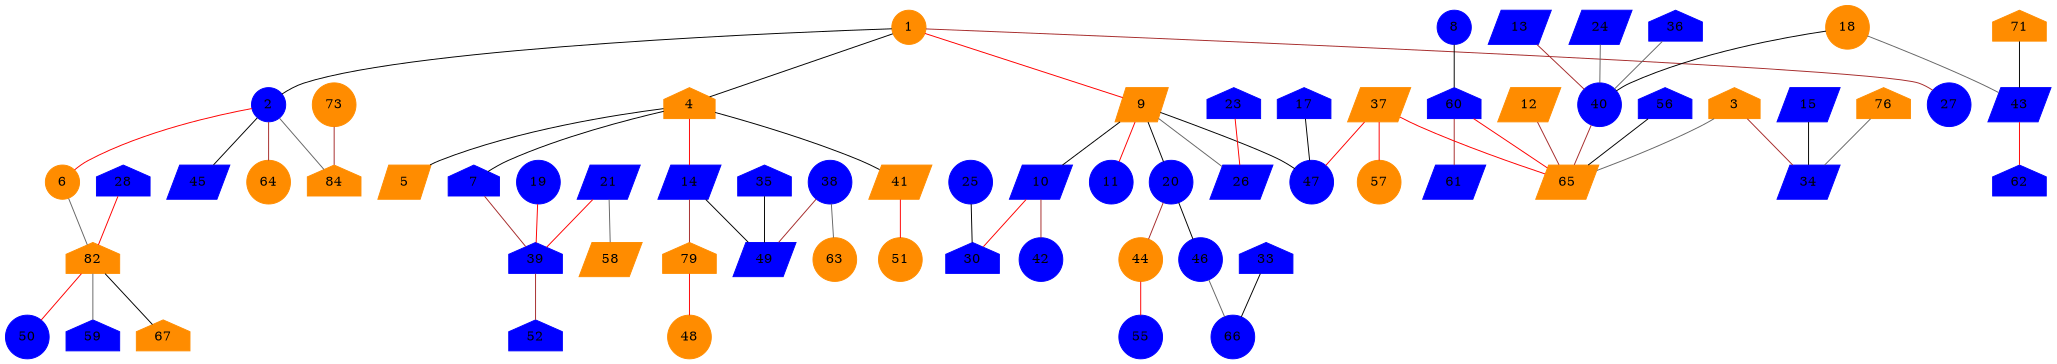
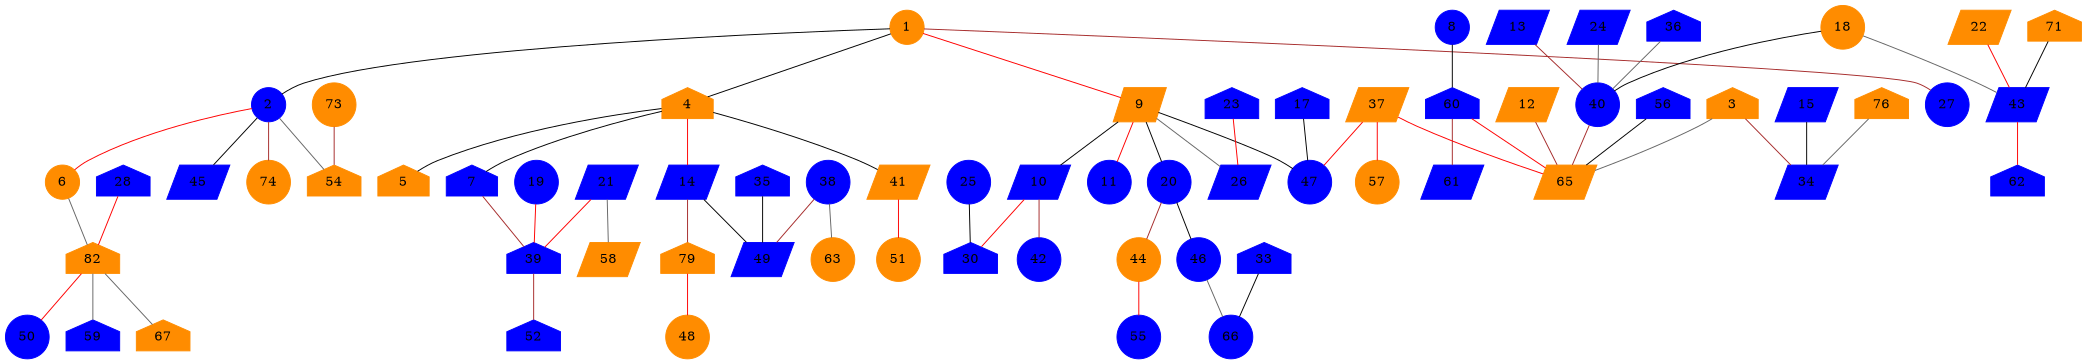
node "22": added
node "64": label "64" -> "74"
node "84": label "84" -> "54"
node "5": shape parallelogram -> house
edge "82" -- "67": color black -> gray40
